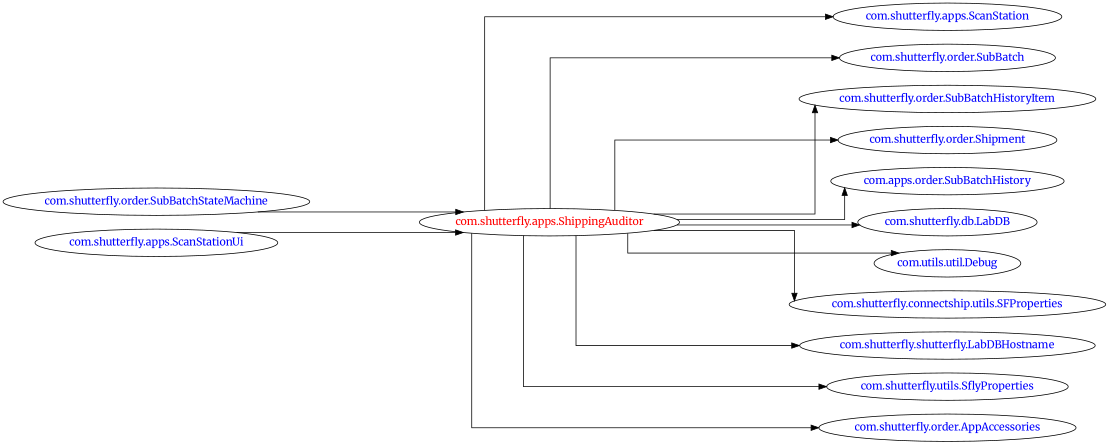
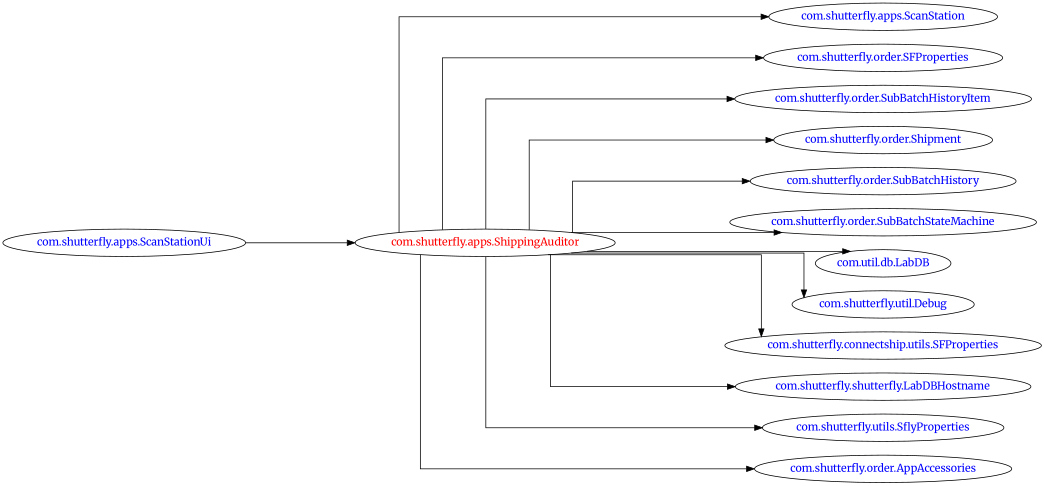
node "com.shutterfly.order.SubBatch": label "com.shutterfly.order.SubBatch" -> "com.shutterfly.order.SFProperties"
node "com.apps.order.SubBatchHistory": label "com.apps.order.SubBatchHistory" -> "com.shutterfly.order.SubBatchHistory"
edge "com.shutterfly.order.SubBatchStateMachine" -> "com.shutterfly.apps.ShippingAuditor": reversed
node "com.shutterfly.db.LabDB": label "com.shutterfly.db.LabDB" -> "com.util.db.LabDB"
node "com.utils.util.Debug": label "com.utils.util.Debug" -> "com.shutterfly.util.Debug"
